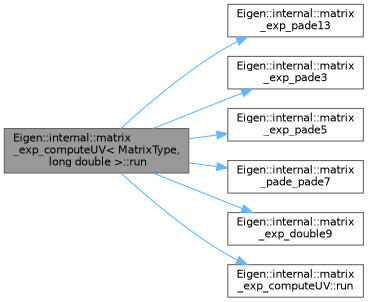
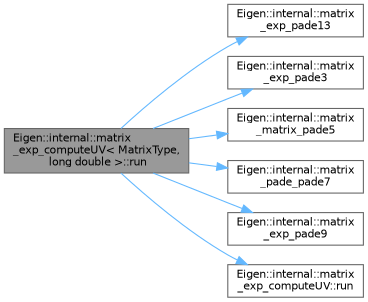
node "Eigen::internal::matrix _exp_pade5": label "Eigen::internal::matrix _exp_pade5" -> "Eigen::internal::matrix _matrix_pade5"
node "Eigen::internal::matrix _exp_double9": label "Eigen::internal::matrix _exp_double9" -> "Eigen::internal::matrix _exp_pade9"
